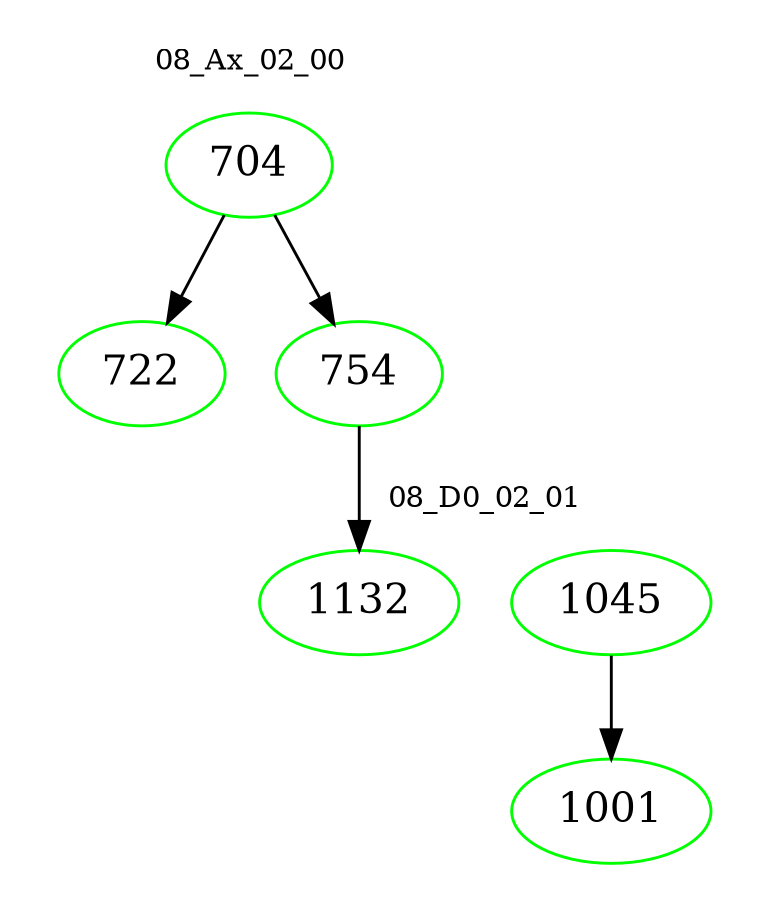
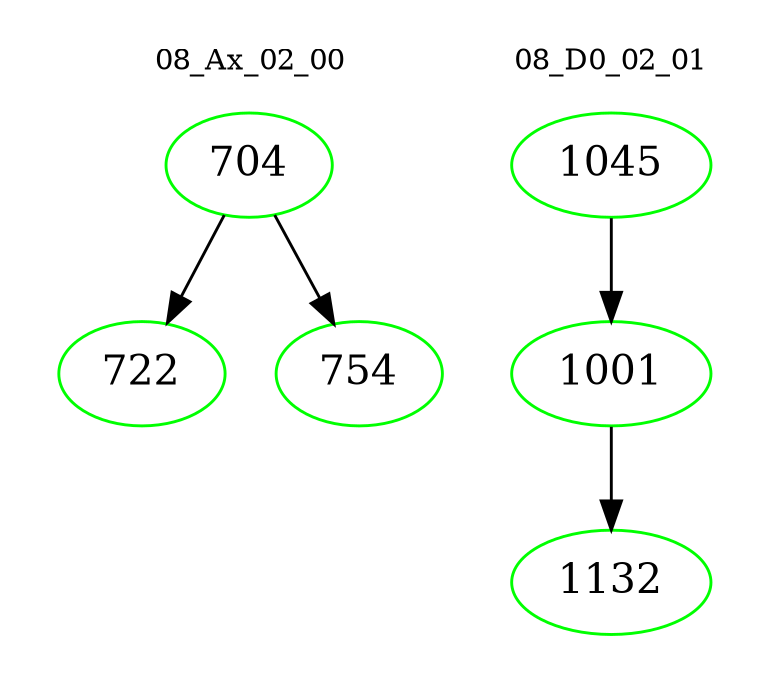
edge "754" -> "1132": now "1001" -> "1132"
